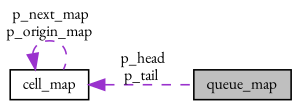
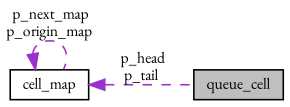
node "queue_map": label "queue_map" -> "queue_cell"
